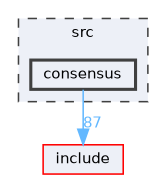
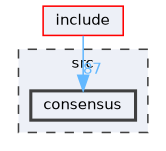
edge "consensus" -> "include": reversed
